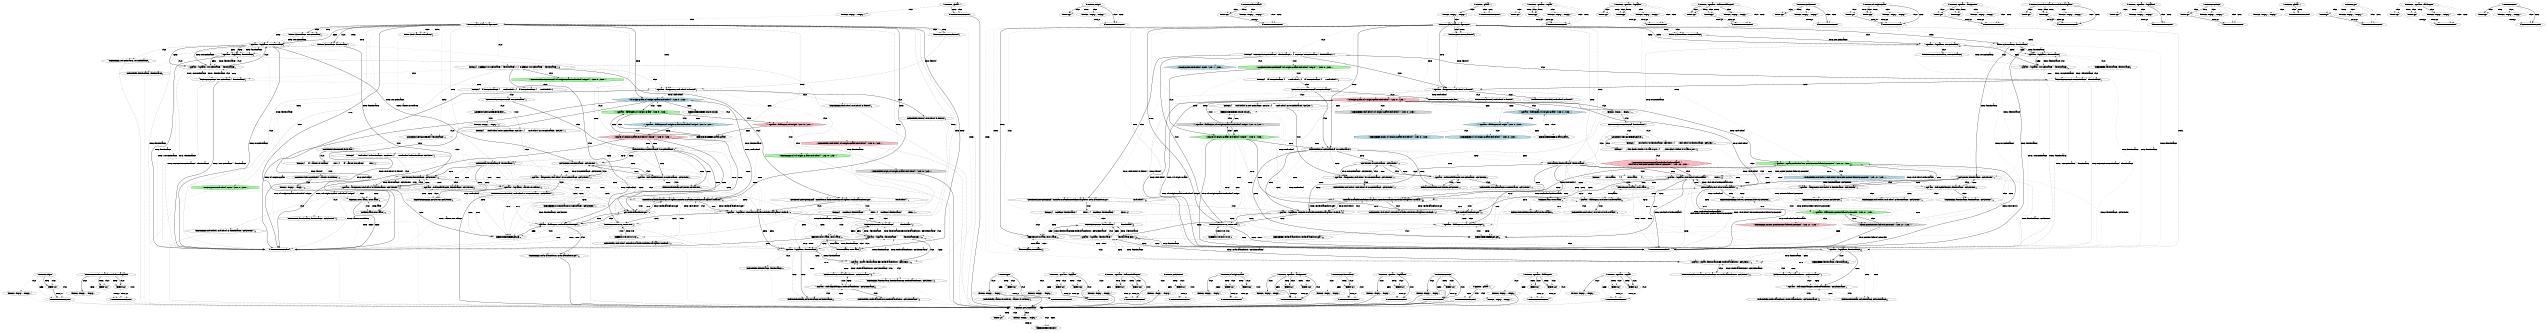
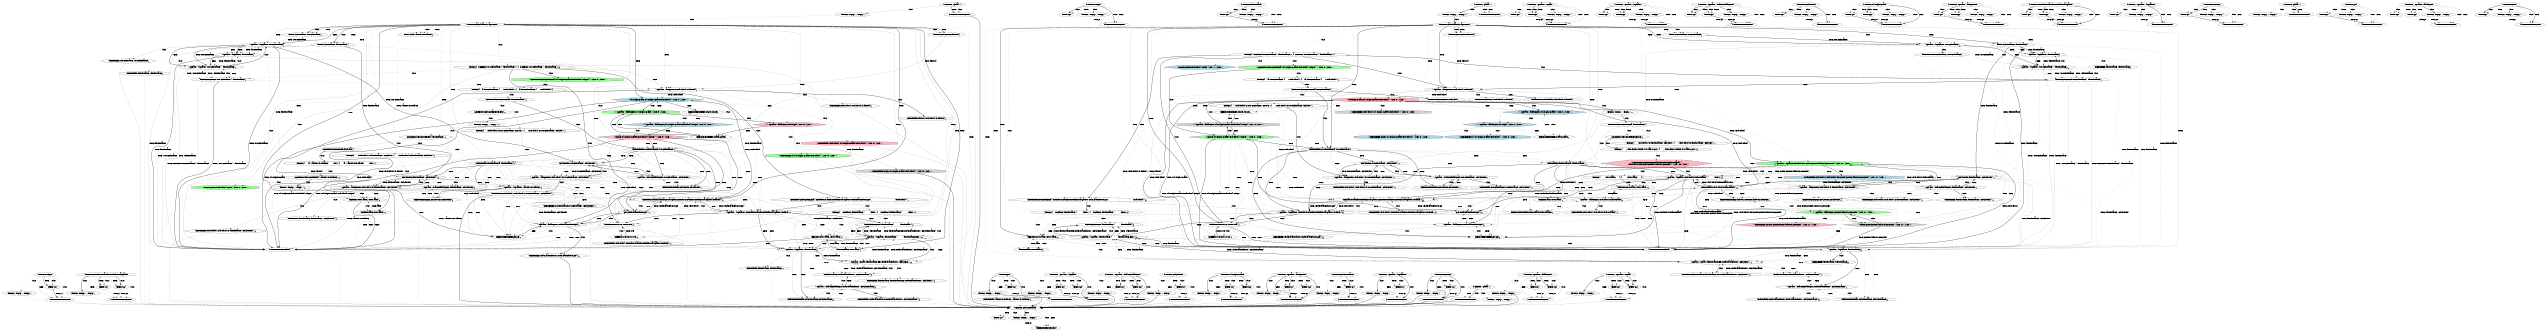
edge "(CONTROL_STRUCTURE,IF,if (!was_server_redirect))" -> "(<operator>.logicalNot,!was_server_redirect)": now "(CONTROL_STRUCTURE,IF,if (!was_server_redirect))" -> "<(LOCAL,GURL resolved_url: GURL)<SUB>8</SUB>>"
